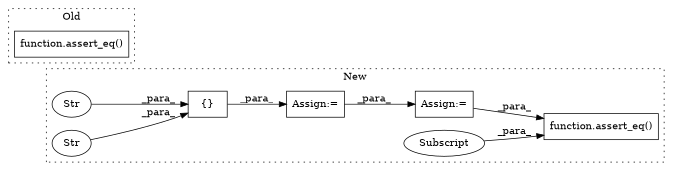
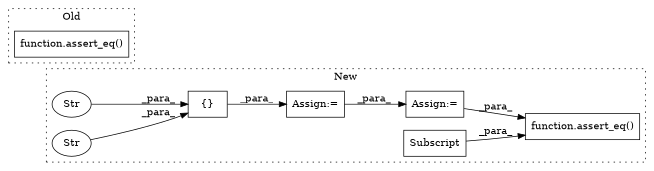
node "Subscript": shape ellipse -> box
